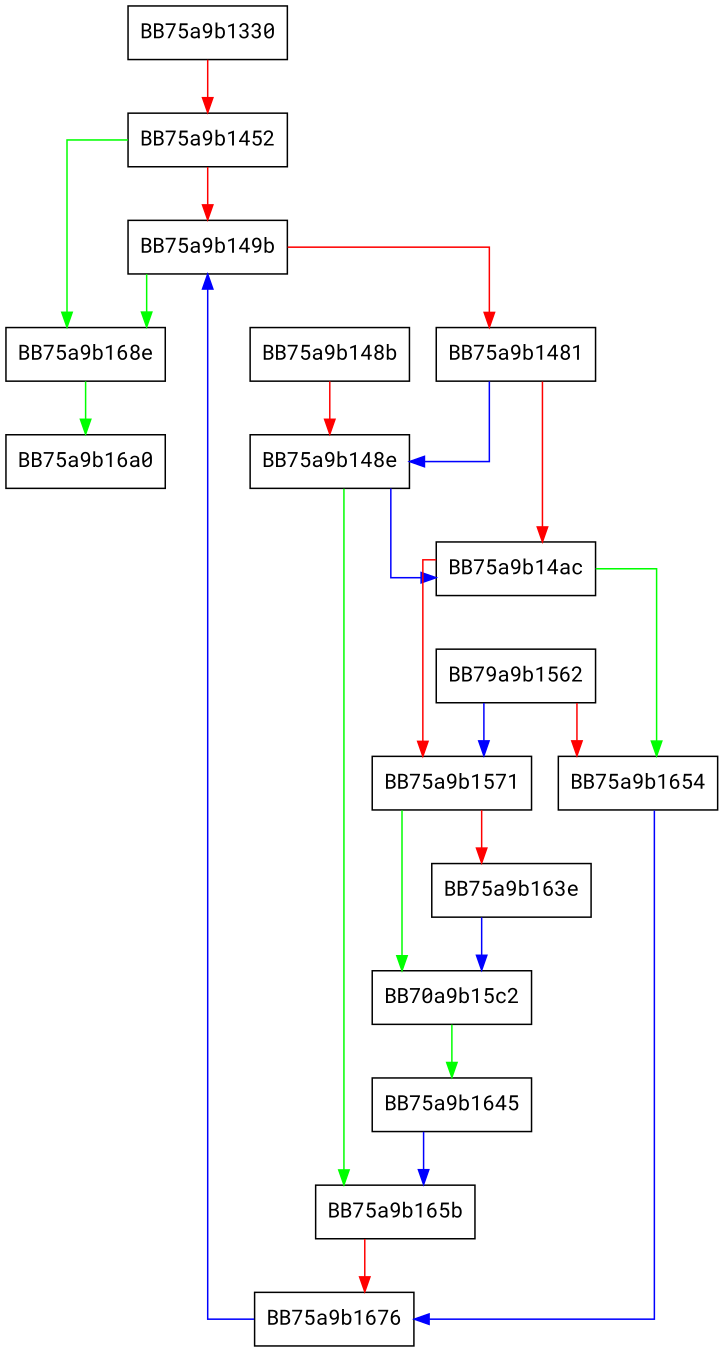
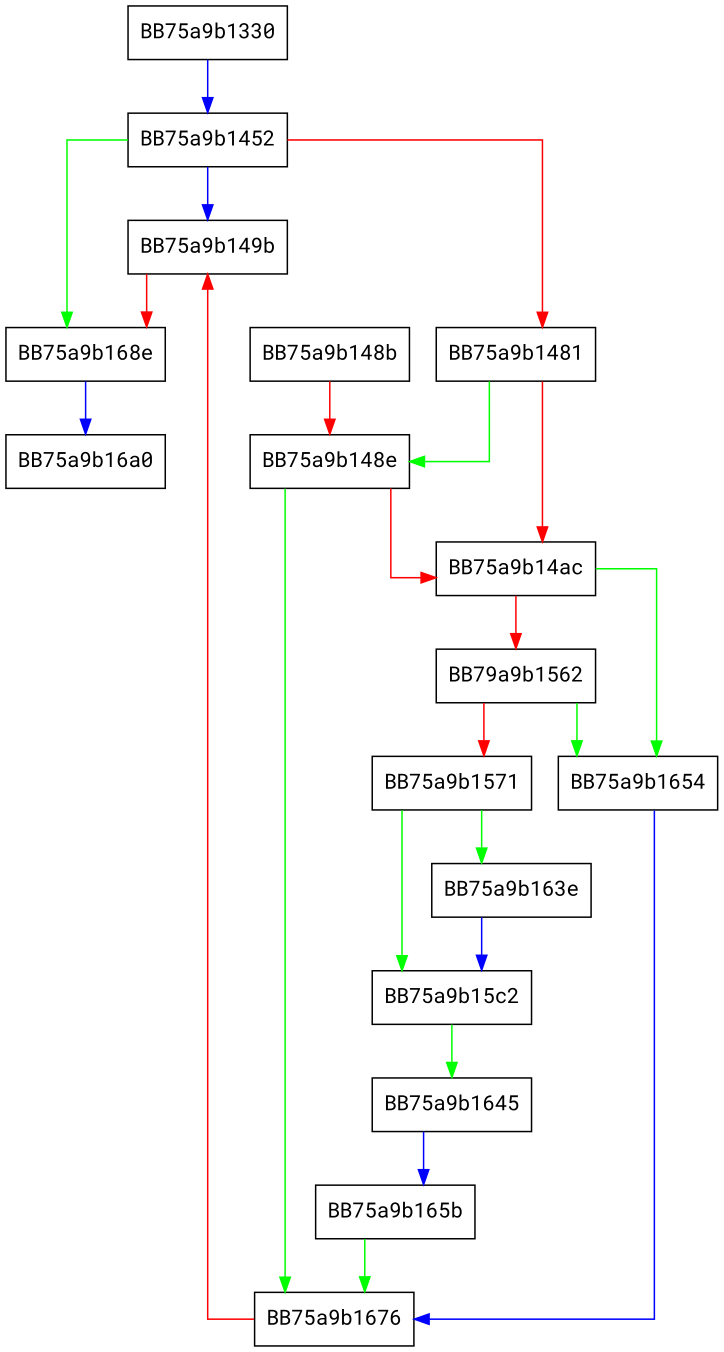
edge "BB75a9b1330" -> "BB75a9b1452": color red -> blue
edge "BB75a9b1452" -> "BB75a9b149b": color red -> blue
edge "BB75a9b149b" -> "BB75a9b1481": now "BB75a9b1452" -> "BB75a9b1481"
edge "BB75a9b149b" -> "BB75a9b168e": color green -> red
edge "BB75a9b168e" -> "BB75a9b16a0": color green -> blue
edge "BB75a9b1481" -> "BB75a9b148e": color blue -> green
edge "BB75a9b148e" -> "BB75a9b14ac": color blue -> red
edge "BB75a9b14ac" -> "BB75a9b1571": now "BB75a9b14ac" -> "BB79a9b1562"
edge "BB79a9b1562" -> "BB75a9b1571": color blue -> red
edge "BB79a9b1562" -> "BB75a9b1654": color red -> green
edge "BB75a9b1676" -> "BB75a9b149b": color blue -> red
edge "BB75a9b148e" -> "BB75a9b165b": now "BB75a9b148e" -> "BB75a9b1676"
edge "BB75a9b1571" -> "BB75a9b163e": color red -> green
node "BB70a9b15c2": label "BB70a9b15c2" -> "BB75a9b15c2"
edge "BB75a9b165b" -> "BB75a9b1676": color red -> green
